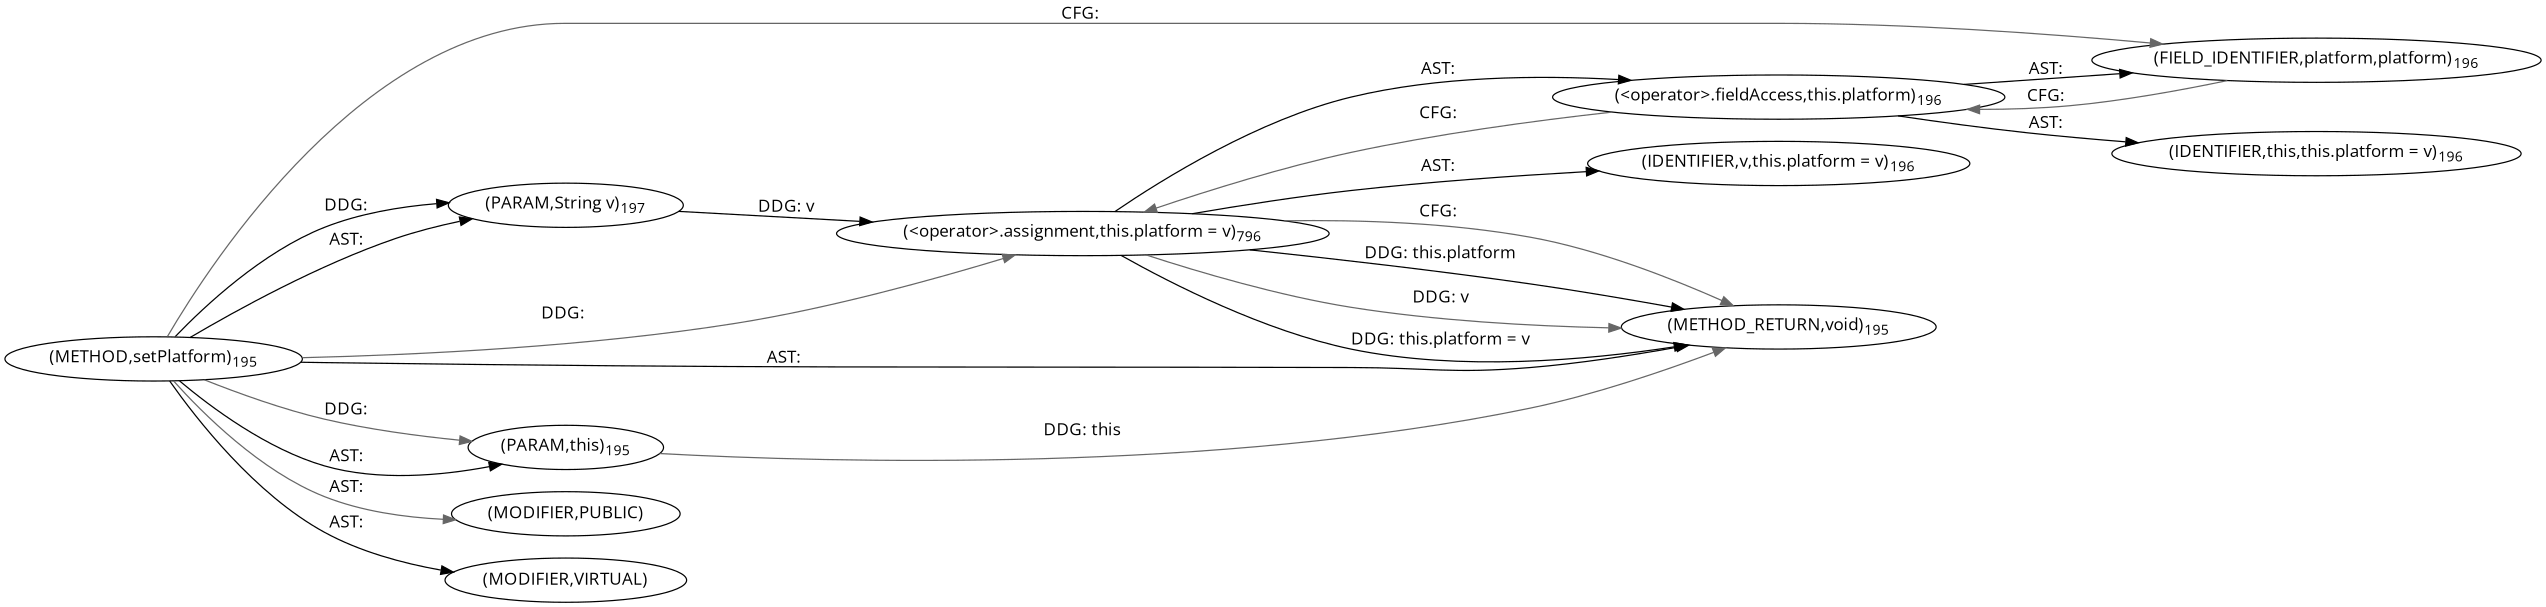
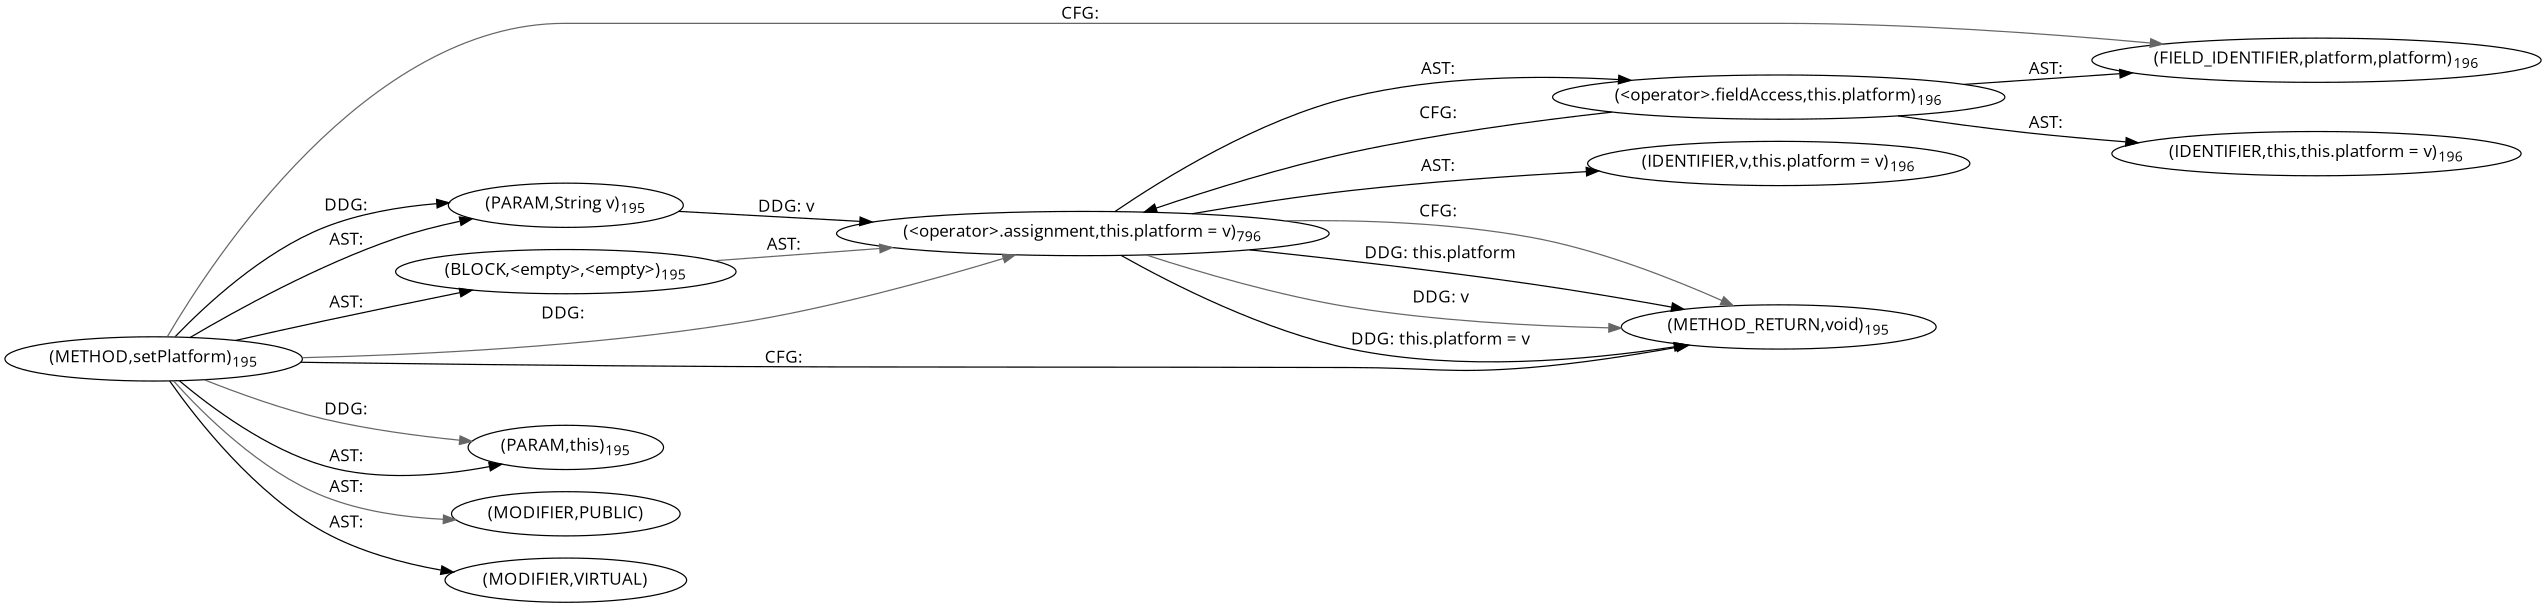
edge "(FIELD_IDENTIFIER,platform,platform)" -> "(<operator>.fieldAccess,this.platform)": removed, label "CFG:"
edge "(<operator>.fieldAccess,this.platform)" -> "(<operator>.assignment,this.platform = v)": color gray40 -> black
node "(PARAM,String v)": text "197" -> "195"
node "(BLOCK,<empty>,<empty>)": added
edge "(METHOD,setPlatform)" -> "(METHOD_RETURN,void)": label "AST: " -> "CFG: "
edge "(PARAM,this)" -> "(METHOD_RETURN,void)": removed, label "DDG: this"
